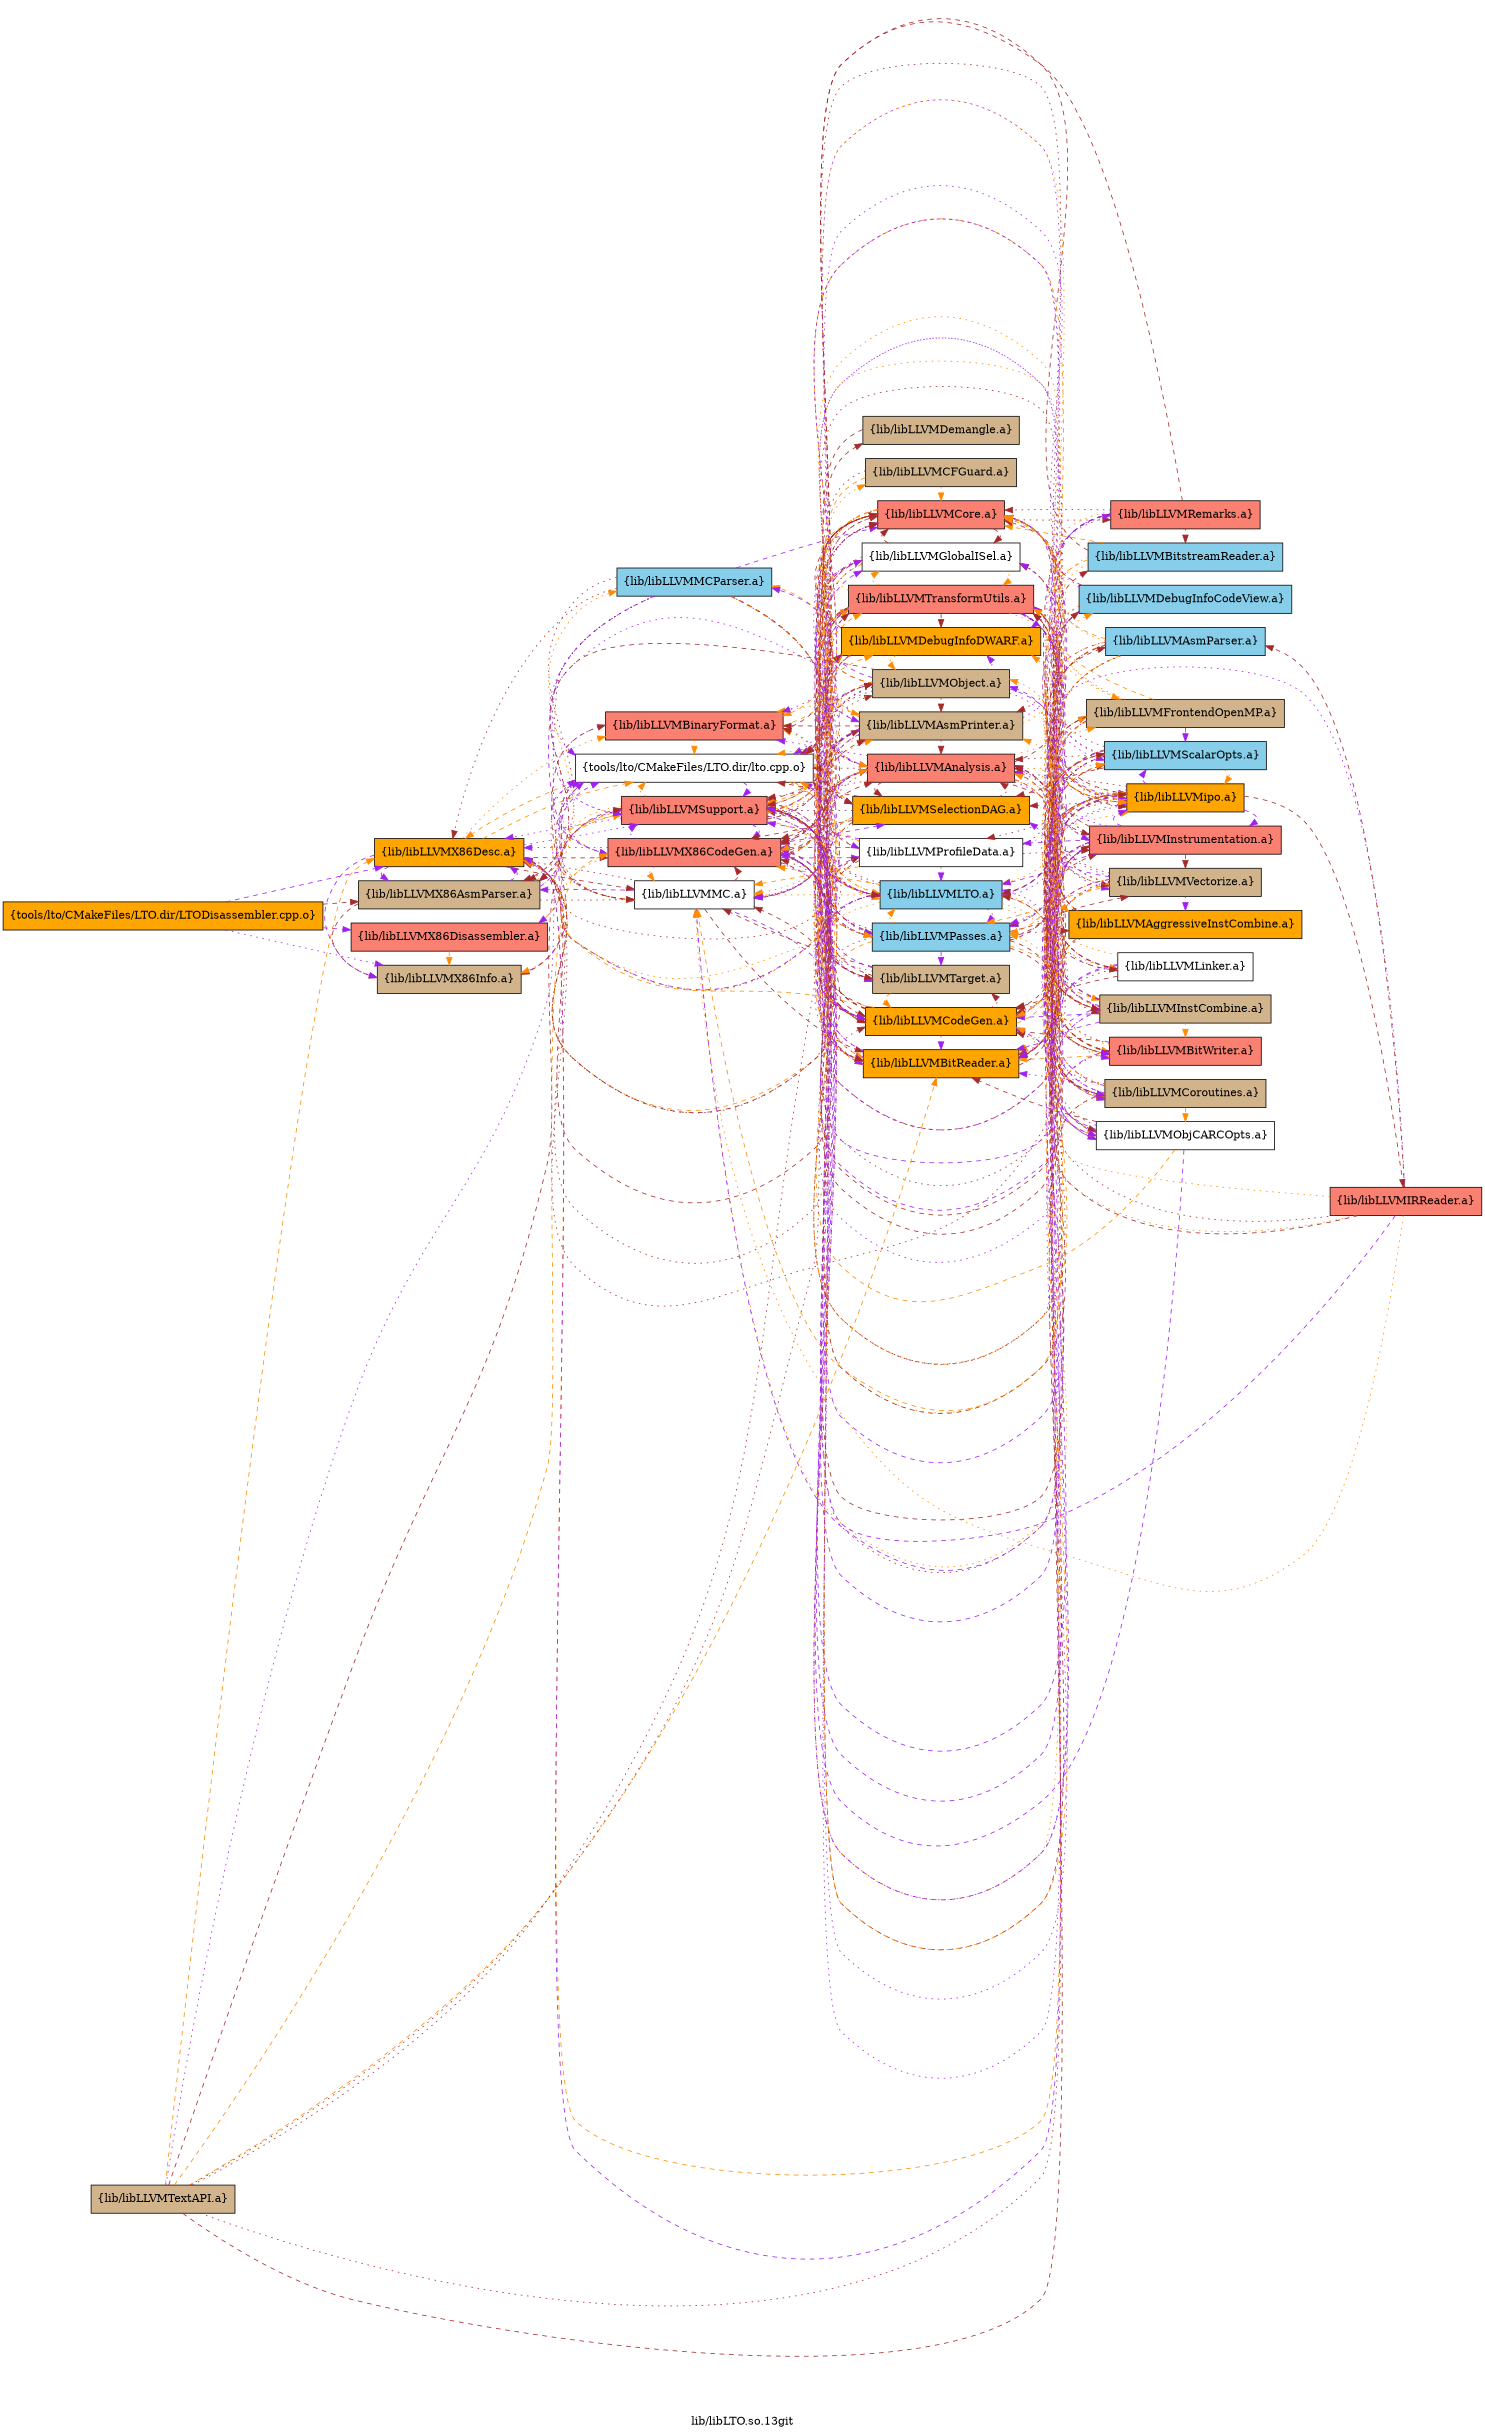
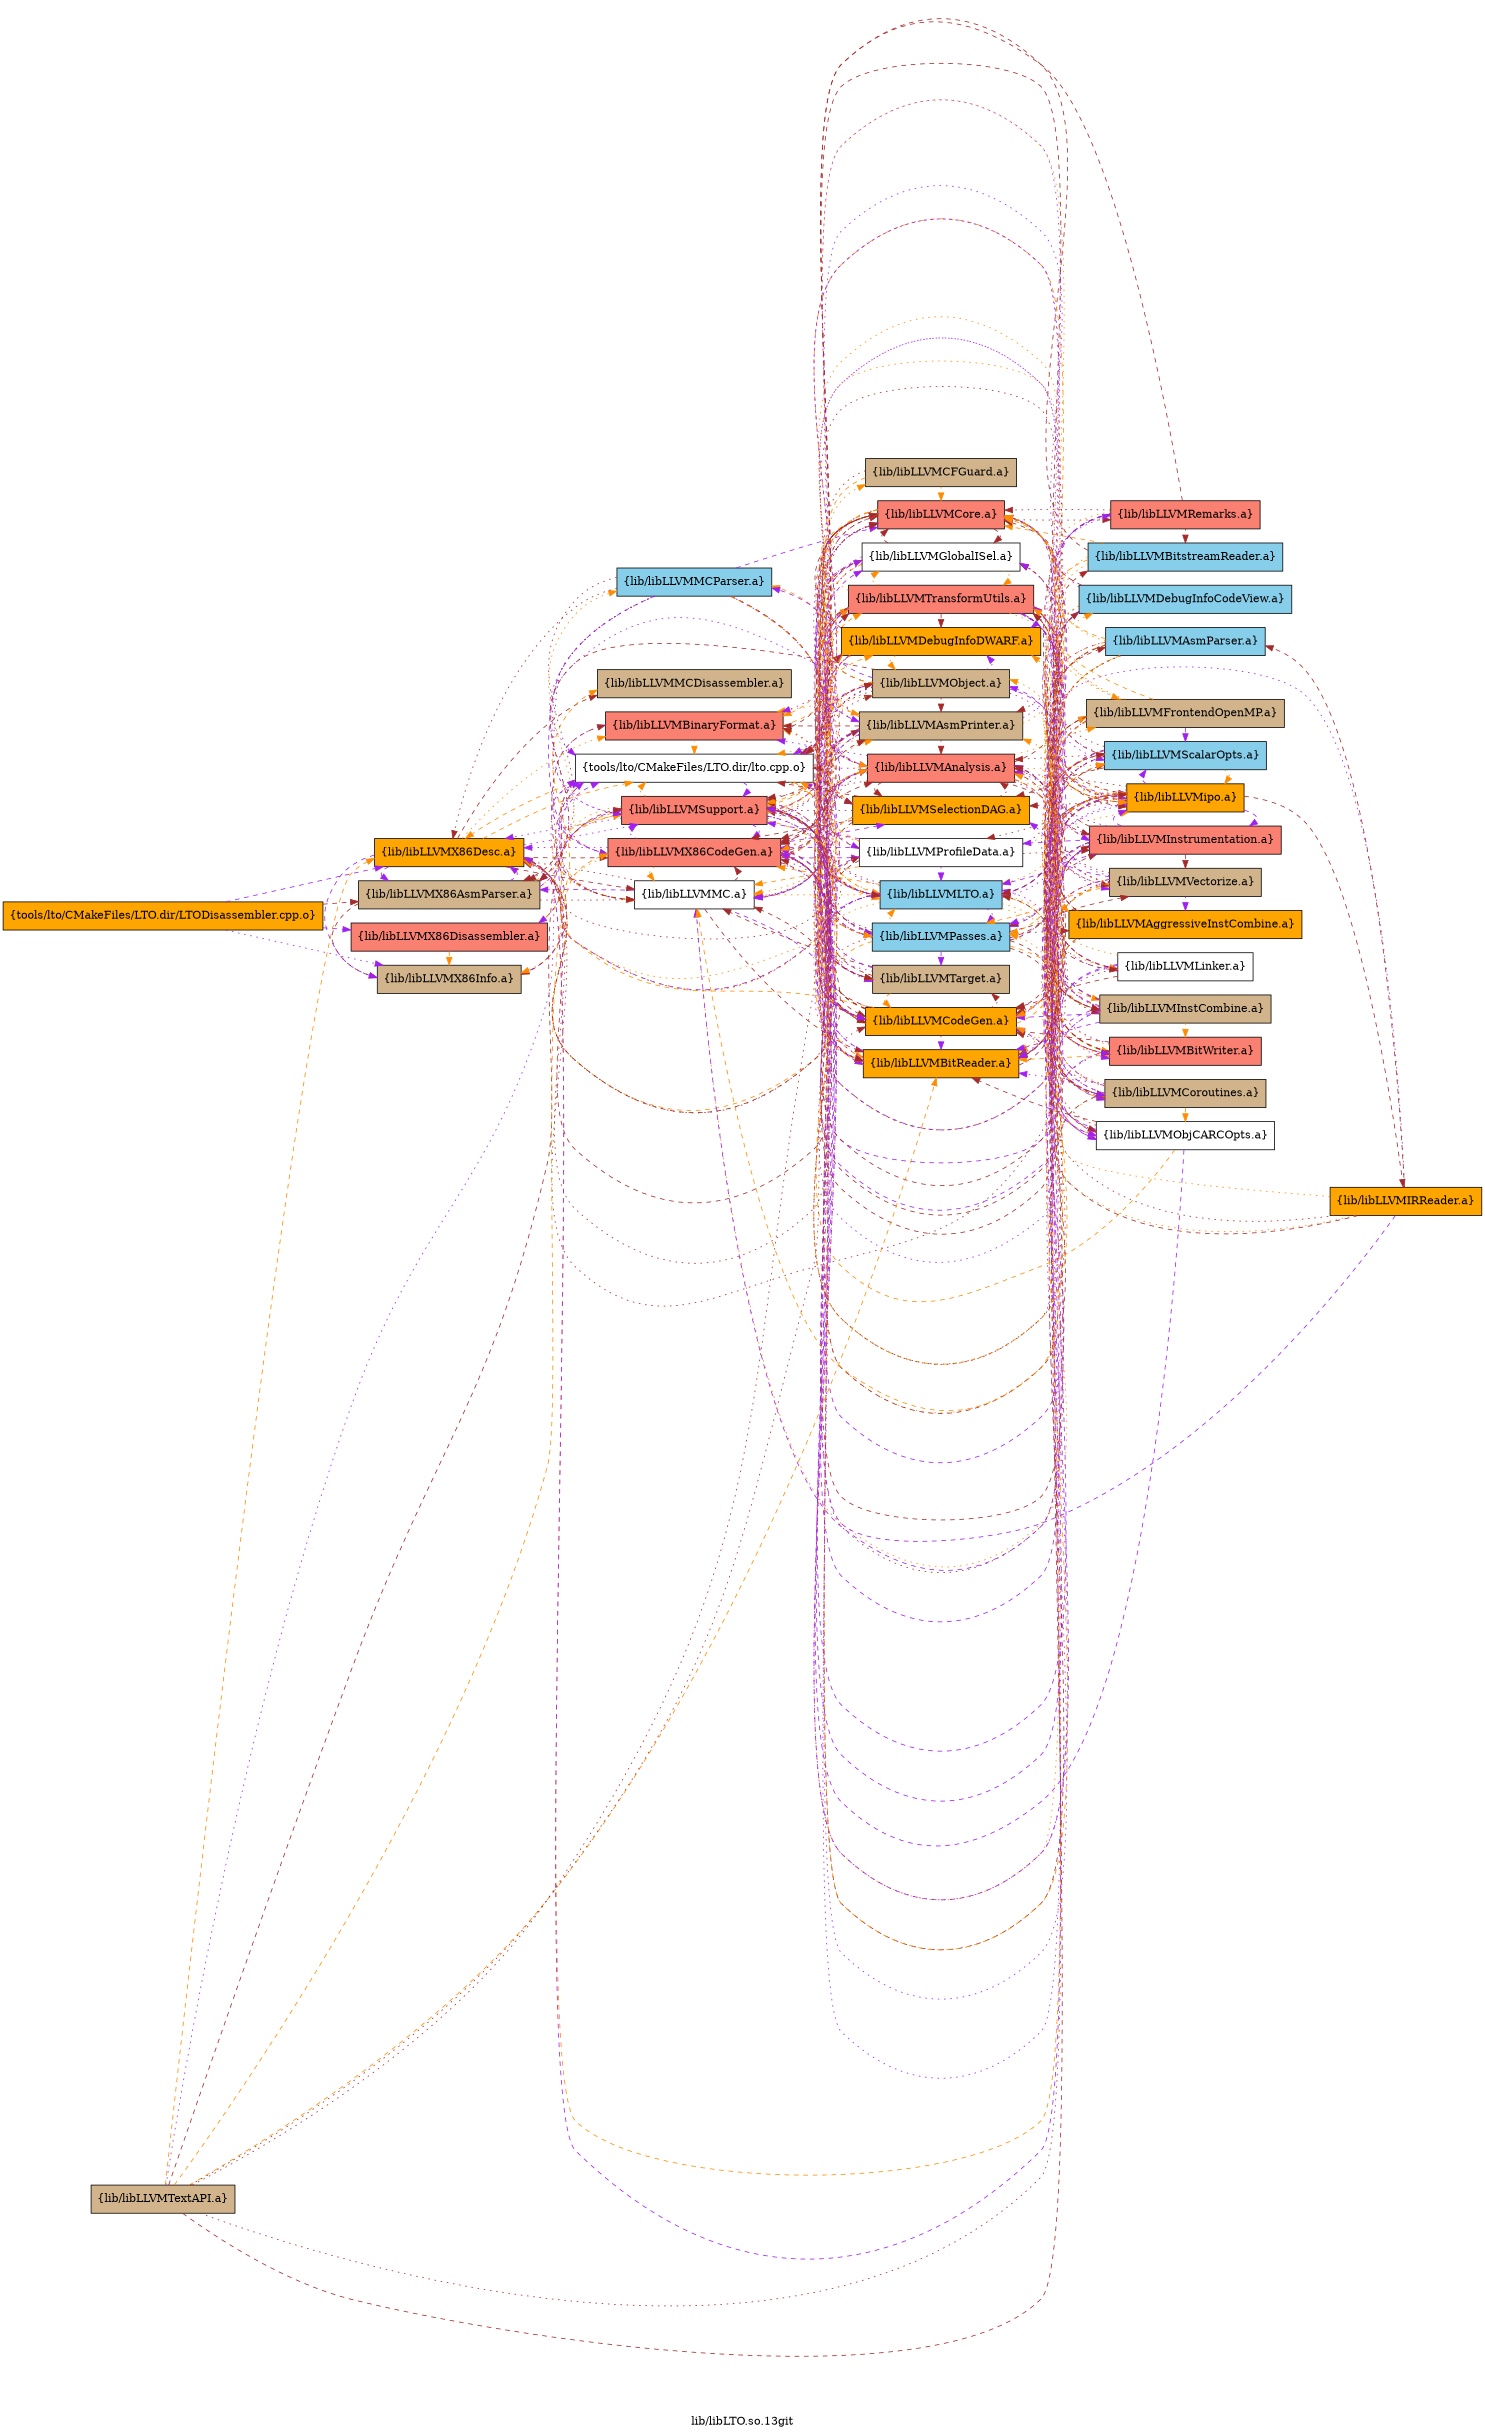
edge "{lib/libLLVMScalarOpts.a}" -> "{tools/lto/CMakeFiles/LTO.dir/lto.cpp.o}": style dotted -> dashed
node "{lib/libLLVMDemangle.a}": removed
node "{lib/libLLVMMCDisassembler.a}": added
edge "{lib/libLLVMDebugInfoCodeView.a}" -> "{lib/libLLVMSupport.a}": style dotted -> dashed
node "{lib/libLLVMIRReader.a}": fillcolor salmon -> orange
edge "{lib/libLLVMIRReader.a}" -> "{lib/libLLVMMC.a}": removed
